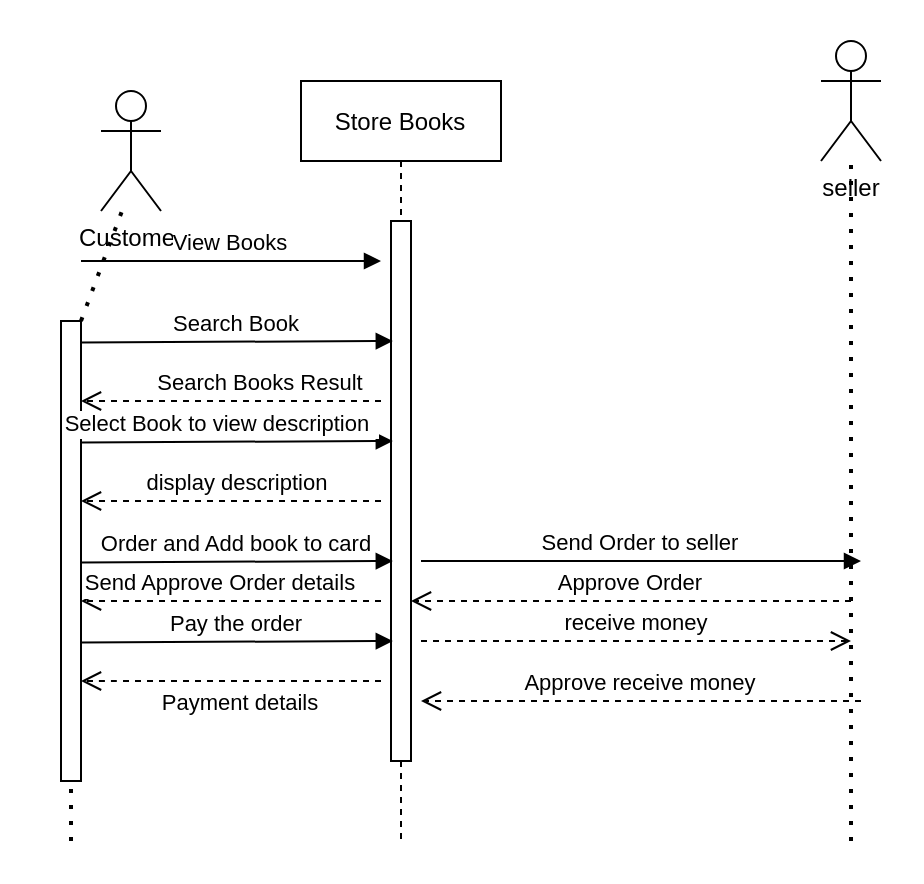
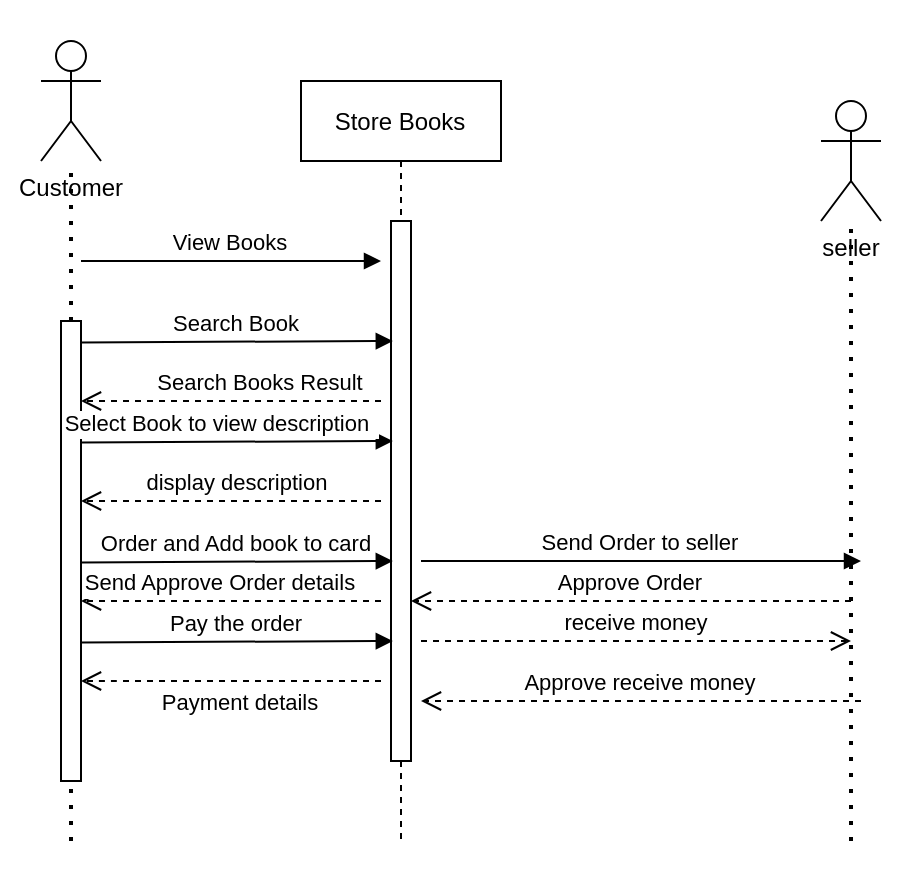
node "seller": moved (851, 101) -> (851, 161)
node "Customer": moved (131, 151) -> (71, 101)
